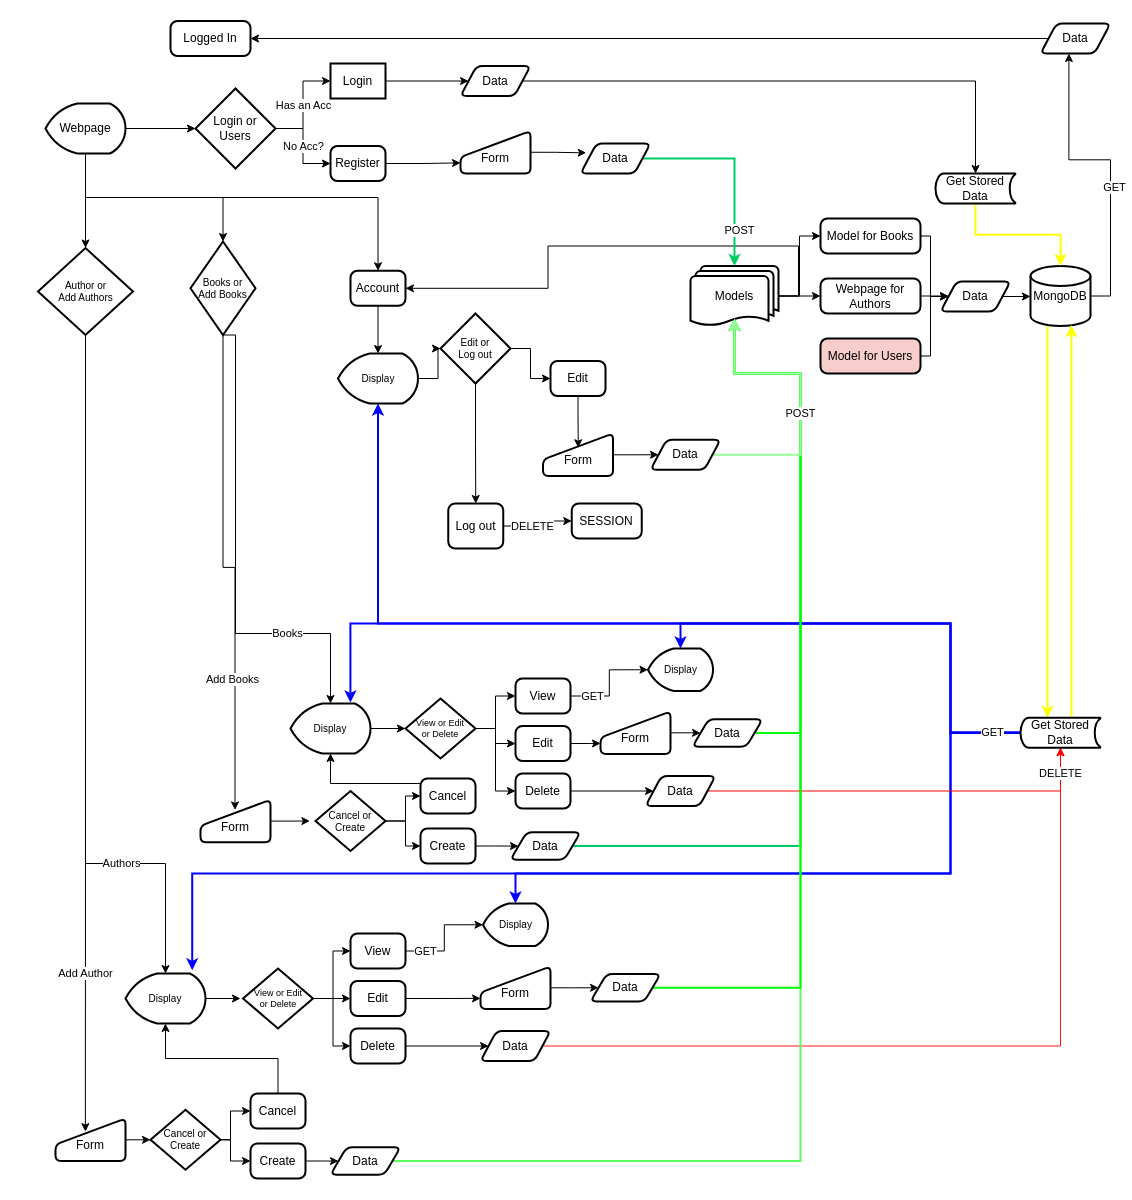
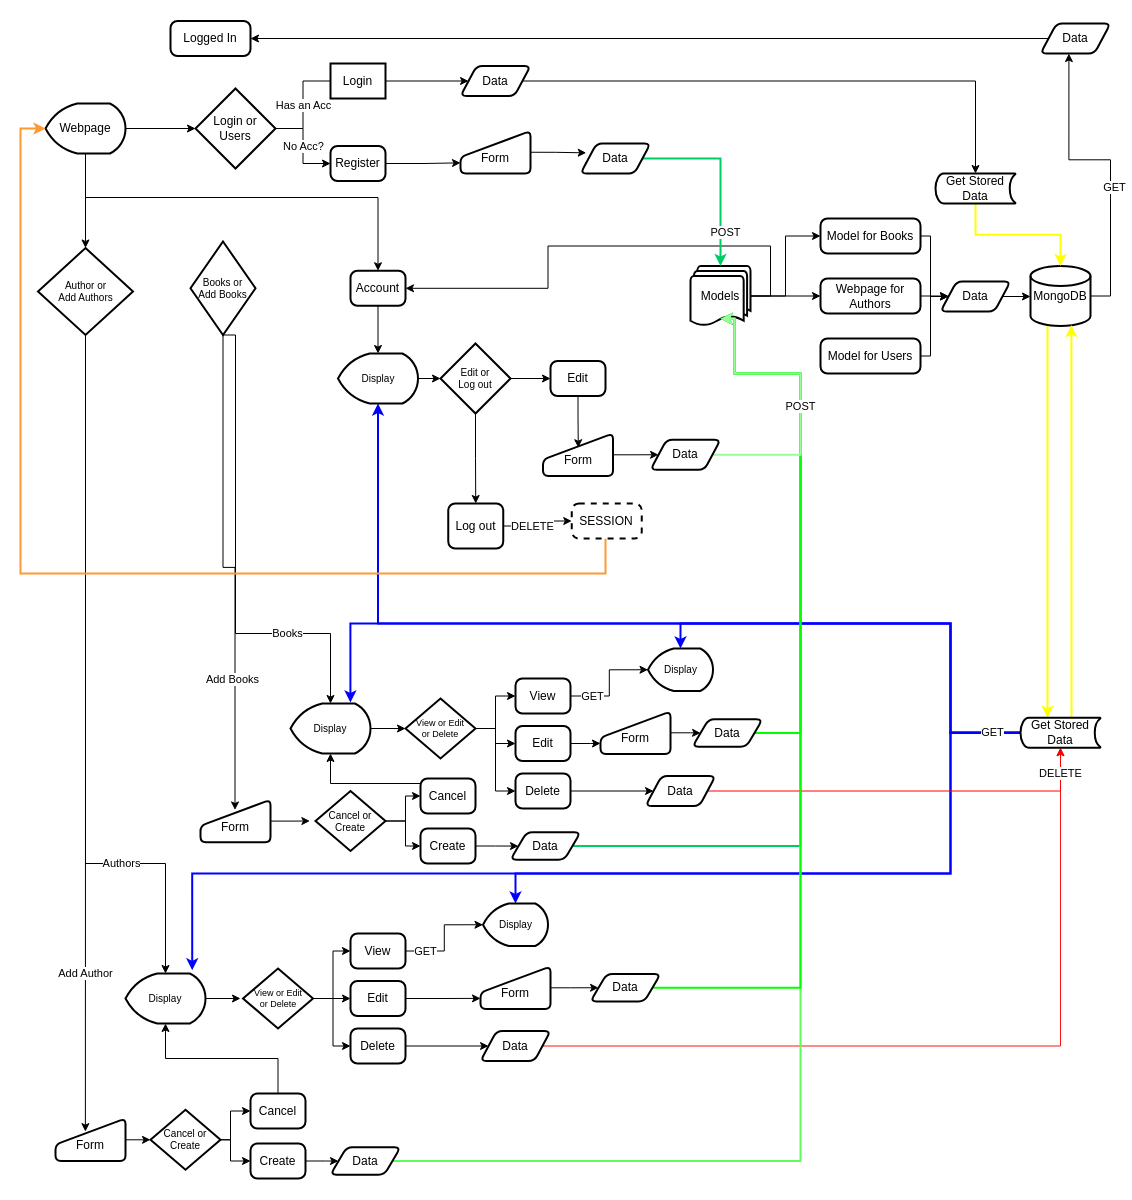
edge "Login or Users" -> "Login": arrowhead classic -> none
edge "Webpage" -> "Books or Add Books": removed
node "Models": size 88x60 -> 60x60
node "Edit or Log out": moved (476, 349) -> (476, 379)
node "Model for Users": fillcolor #f8cecc -> #ffffff
node "SESSION": style solid -> dashed
edge "SESSION" -> "Webpage": added
